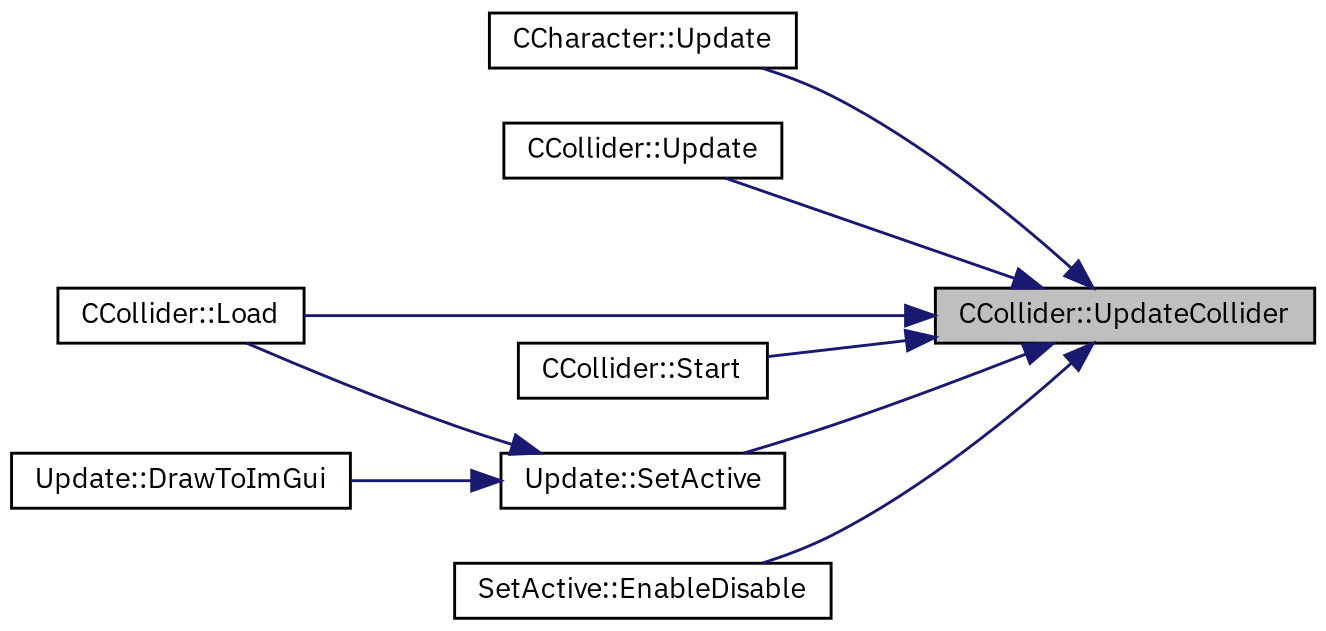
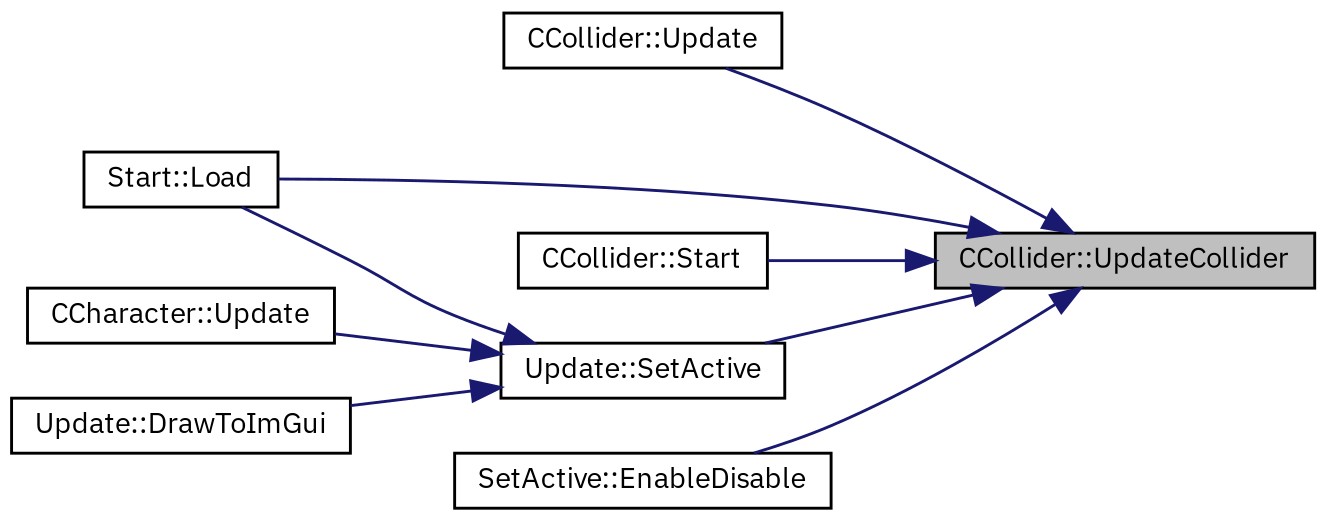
edge "CCharacter::Update" -> "CCollider::UpdateCollider": now "CCharacter::Update" -> "Update::SetActive"
node "CCollider::Load": label "CCollider::Load" -> "Start::Load"
